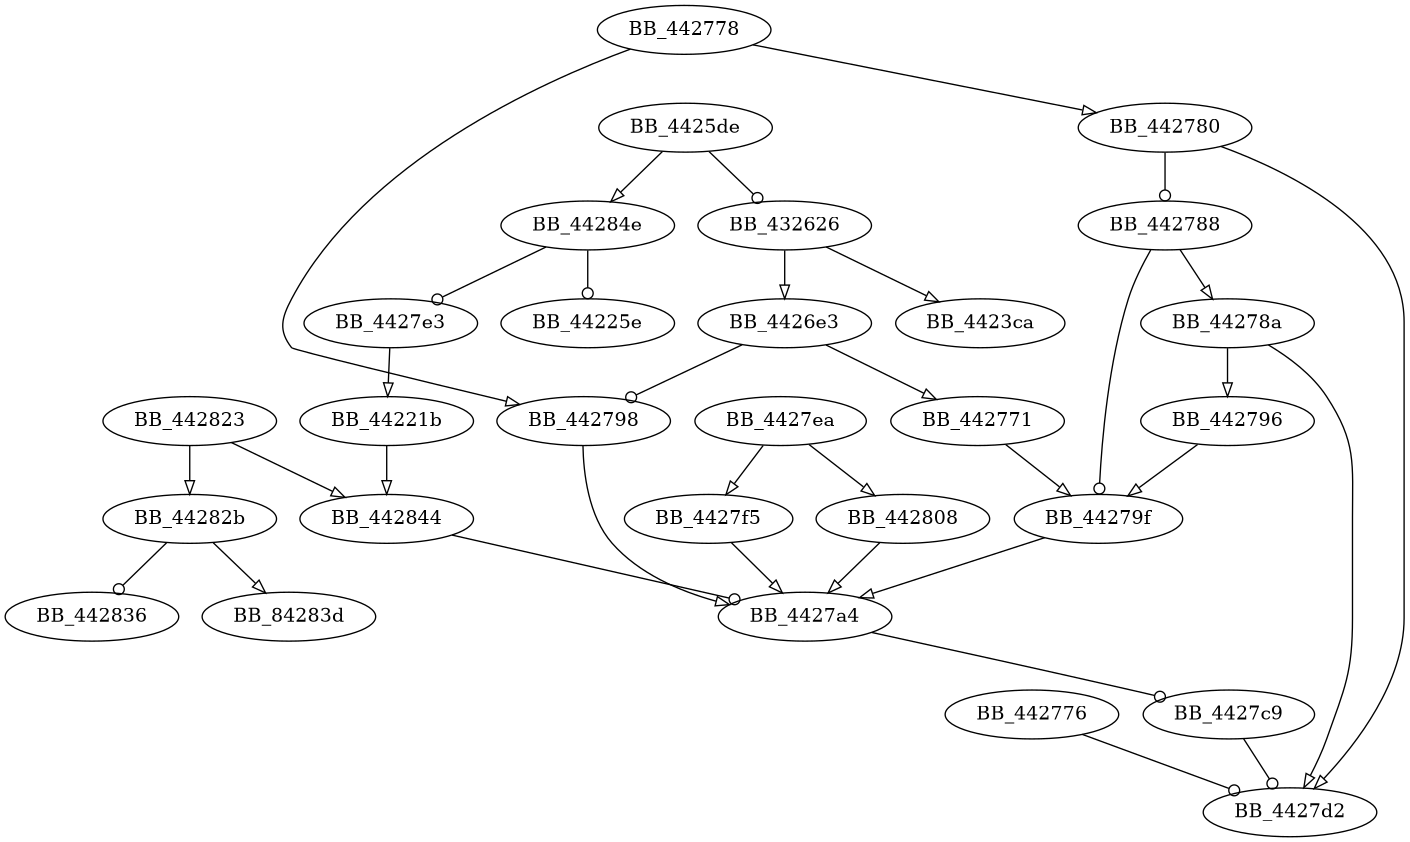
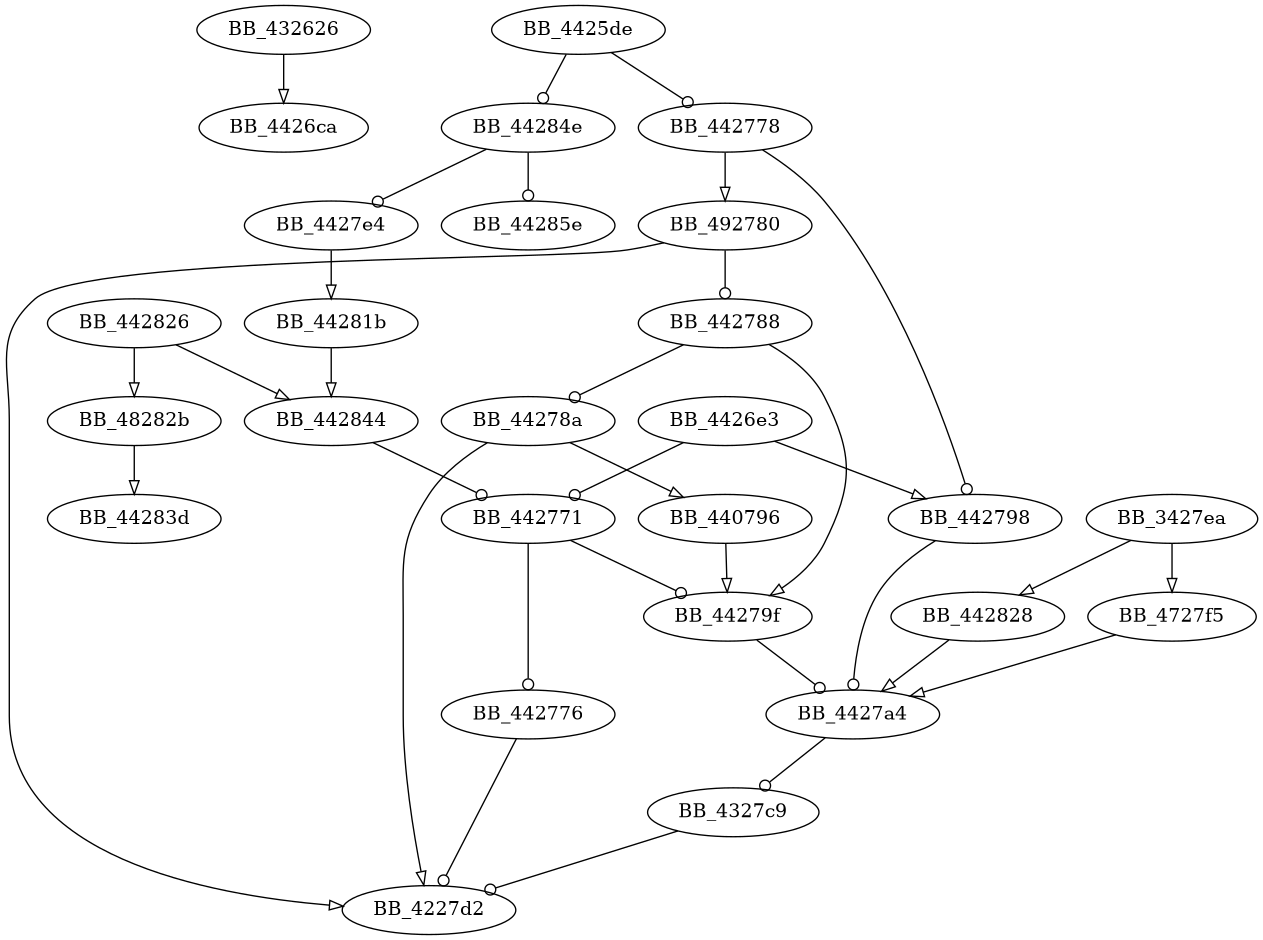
node "BB_442780": label "BB_442780" -> "BB_492780"
edge "BB_4425de" -> "BB_44284e": arrowhead onormal -> odot
edge "BB_4425de" -> "BB_432626": now "BB_4425de" -> "BB_442778"
edge "BB_442778" -> "BB_442798": arrowhead onormal -> odot
edge "BB_432626" -> "BB_4426e3": removed
edge "BB_442788" -> "BB_44278a": arrowhead onormal -> odot
node "BB_4427e3": label "BB_4427e3" -> "BB_4427e4"
node "BB_44225e": label "BB_44225e" -> "BB_44285e"
node "BB_4423ca": label "BB_4423ca" -> "BB_4426ca"
edge "BB_442788" -> "BB_44279f": arrowhead odot -> onormal
edge "BB_4426e3" -> "BB_442771": arrowhead onormal -> odot
edge "BB_4426e3" -> "BB_442798": arrowhead odot -> onormal
node "BB_442823": label "BB_442823" -> "BB_442826"
node "BB_44221b": label "BB_44221b" -> "BB_44281b"
node "BB_4427ea": label "BB_4427ea" -> "BB_3427ea"
node "BB_442796": label "BB_442796" -> "BB_440796"
edge "BB_442771" -> "BB_44279f": arrowhead onormal -> odot
node "BB_44282b": label "BB_44282b" -> "BB_48282b"
node "BB_4427f5": label "BB_4427f5" -> "BB_4727f5"
node "BB_442808": label "BB_442808" -> "BB_442828"
edge "BB_442798" -> "BB_4427a4": arrowhead onormal -> odot
edge "BB_44279f" -> "BB_4427a4": arrowhead onormal -> odot
edge "BB_442844" -> "BB_4427a4": now "BB_442844" -> "BB_442771"
edge "BB_442771" -> "BB_442776": added
node "BB_442836": removed
node "BB_84283d": label "BB_84283d" -> "BB_44283d"
node "BB_4427c9": label "BB_4427c9" -> "BB_4327c9"
node "BB_4427d2": label "BB_4427d2" -> "BB_4227d2"
